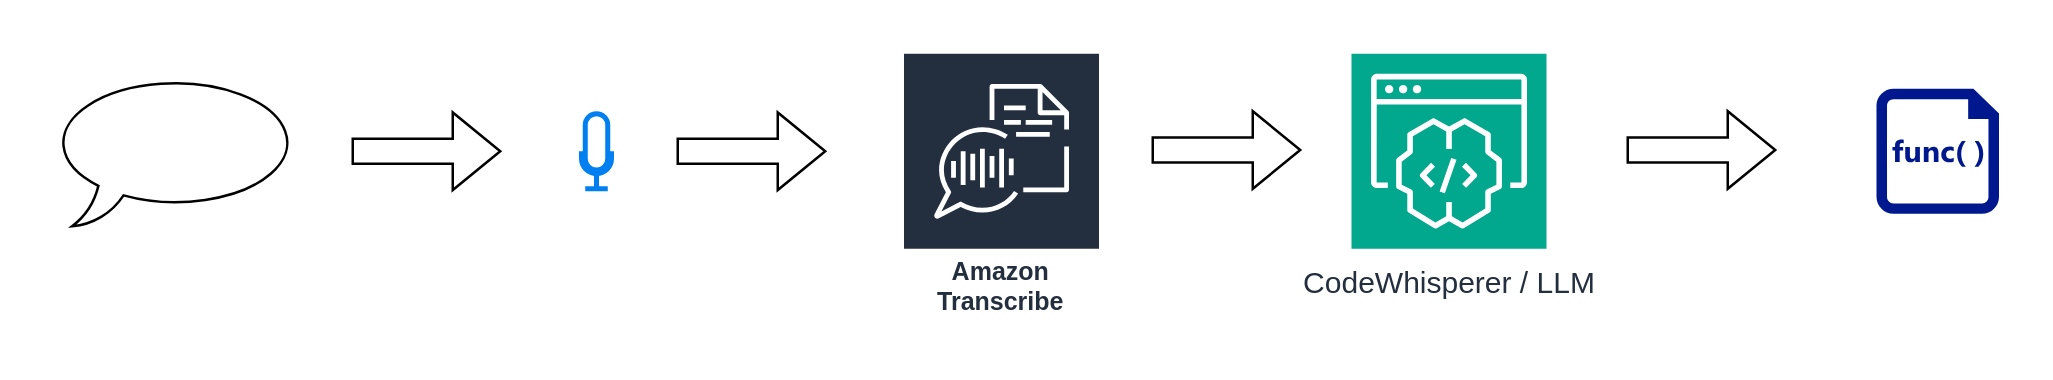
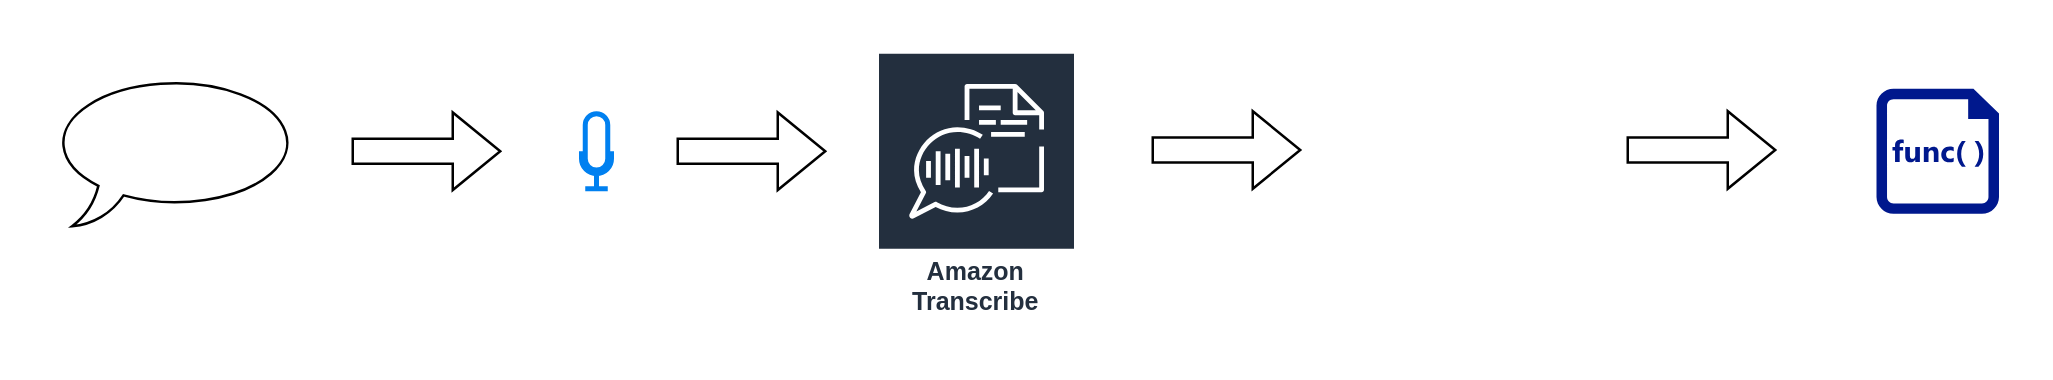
node "CodeWhisperer / LLM": removed
node "Amazon Transcribe": moved (1001, 189) -> (976, 189)
